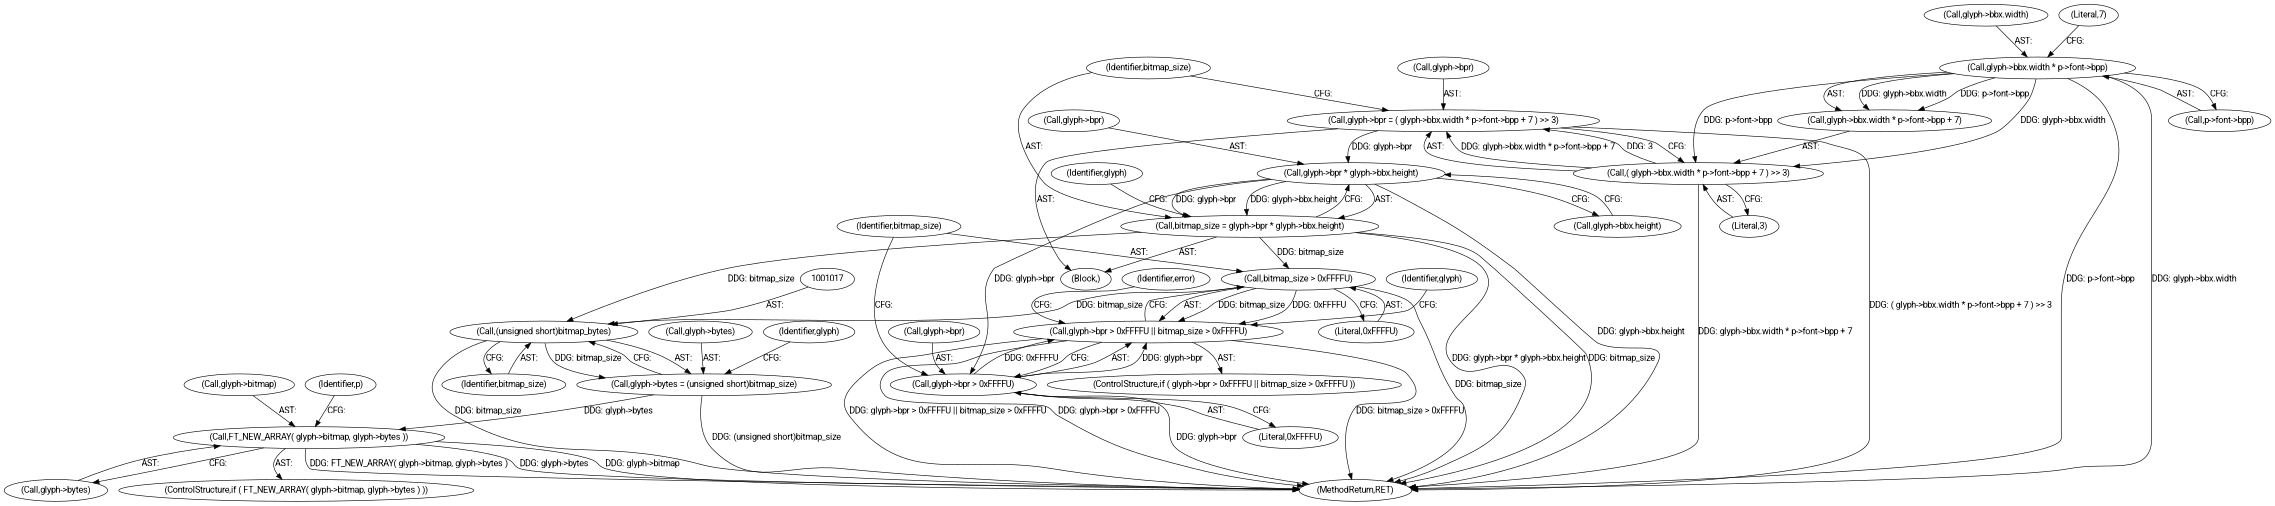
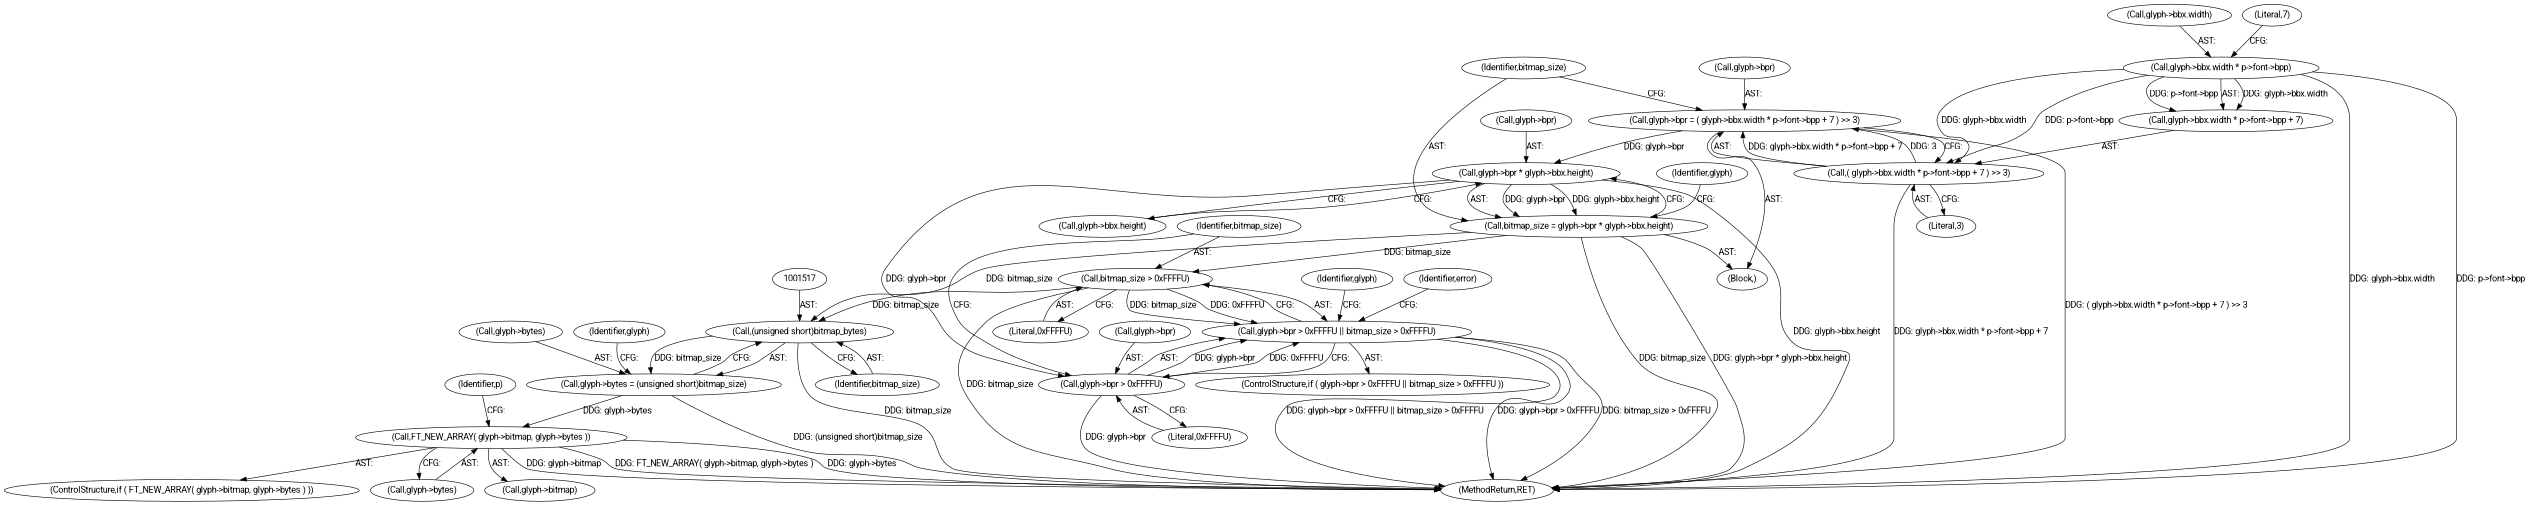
node "(Call,p->font->bpp)": removed
node "1001017": label "1001017" -> "1001517"
edge "(Call,glyph->bitmap)" -> "(Call,FT_NEW_ARRAY( glyph->bitmap, glyph->bytes ))": reversed
